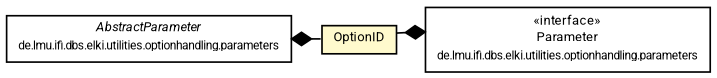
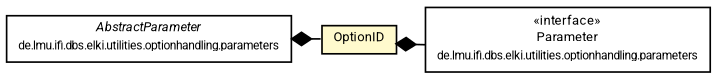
edge "OptionID" -> "Parameter": reversed
